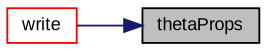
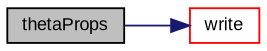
edge "write" -> "thetaProps": reversed
